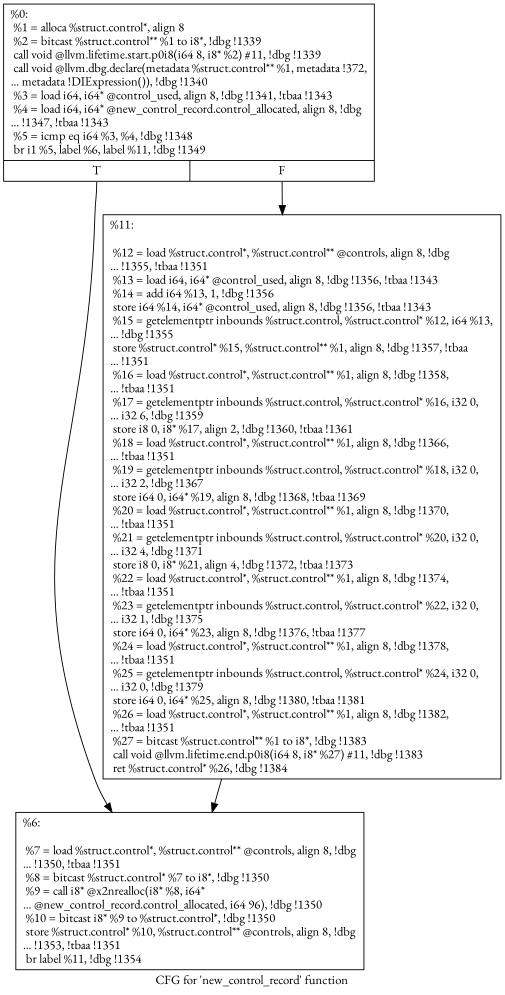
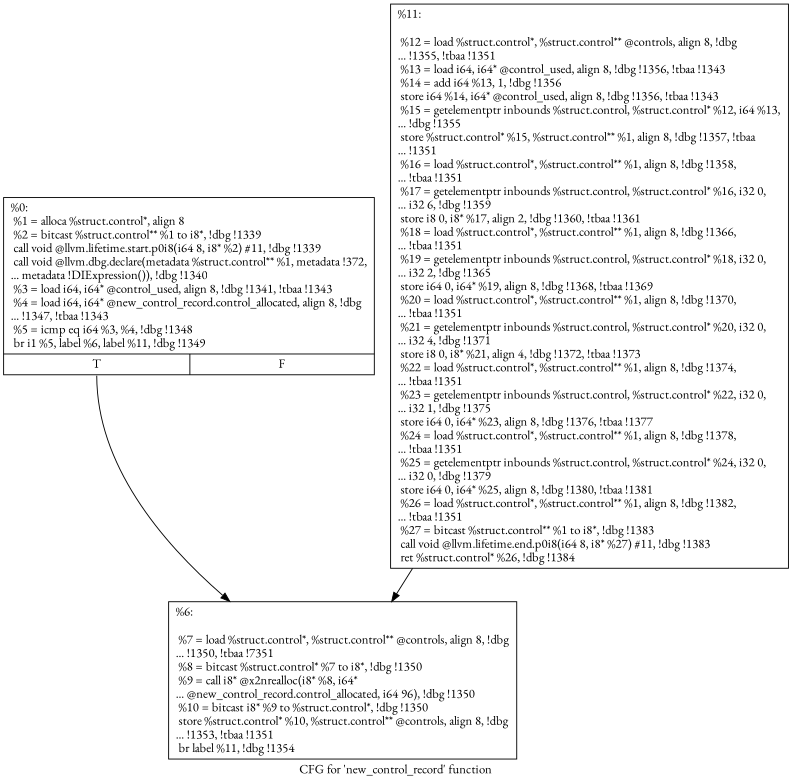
edge "%0:" -> "%11:": removed
node "%11:": text "... i32 2, !dbg !1367" -> "... i32 2, !dbg !1365"
node "%6:": text "... !1350, !tbaa !1351" -> "... !1350, !tbaa !7351"
